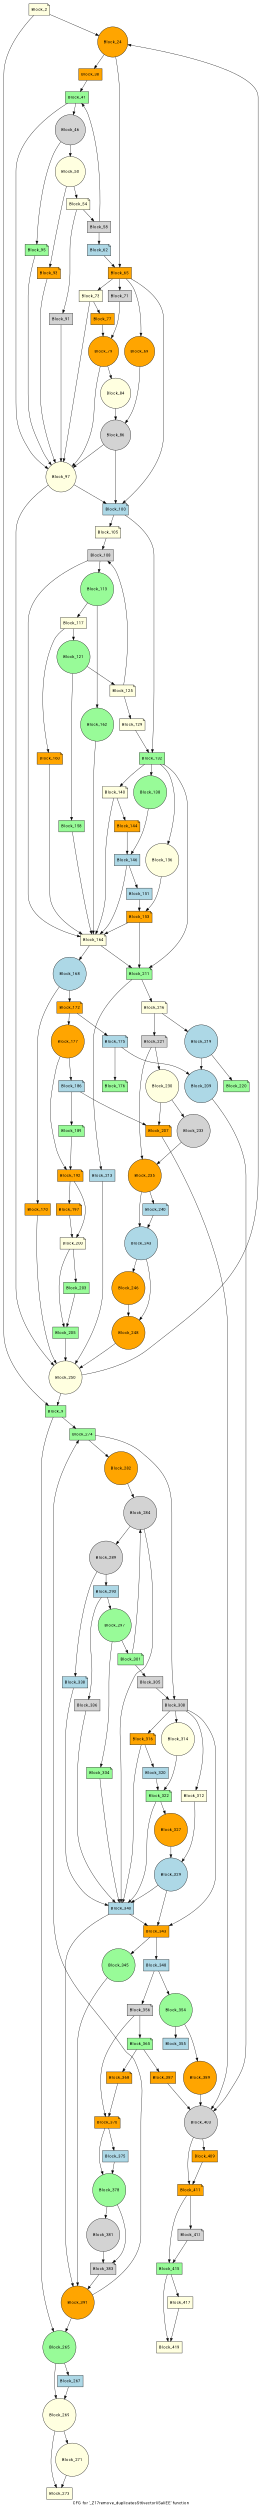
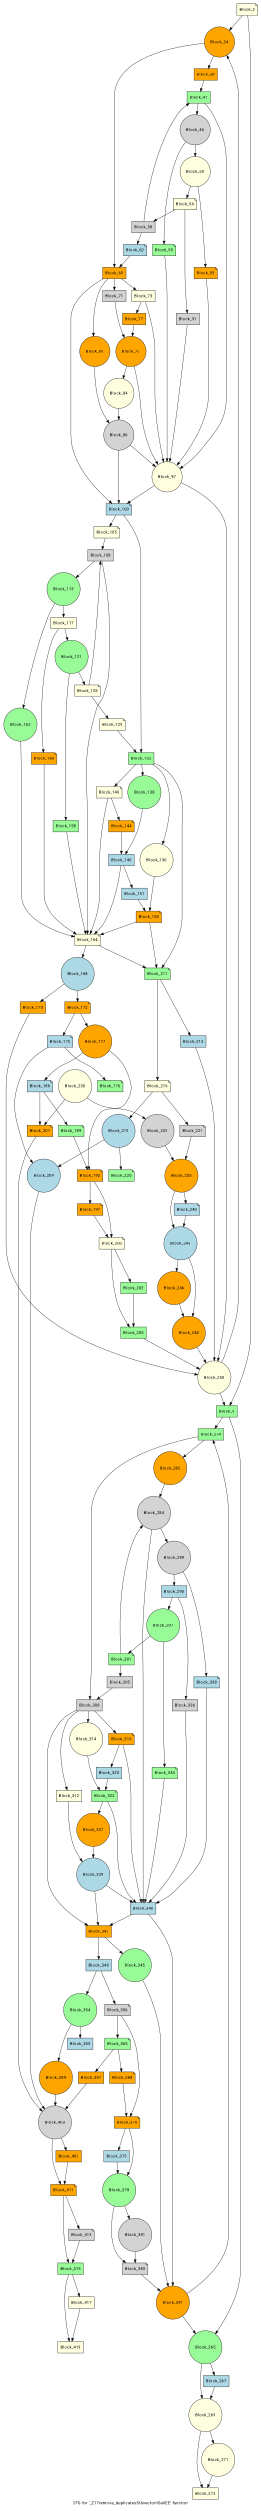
edge "Block_221" -> "Block_230": removed
